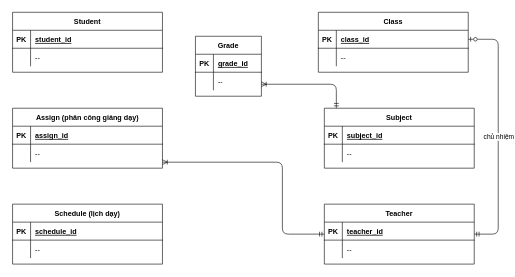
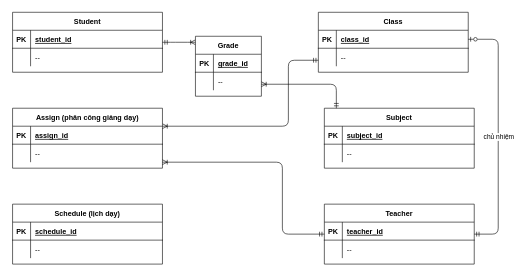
edge "Student" -- "Grade": added
edge "Class" -- "Assign (phân công giảng dạy)": added
